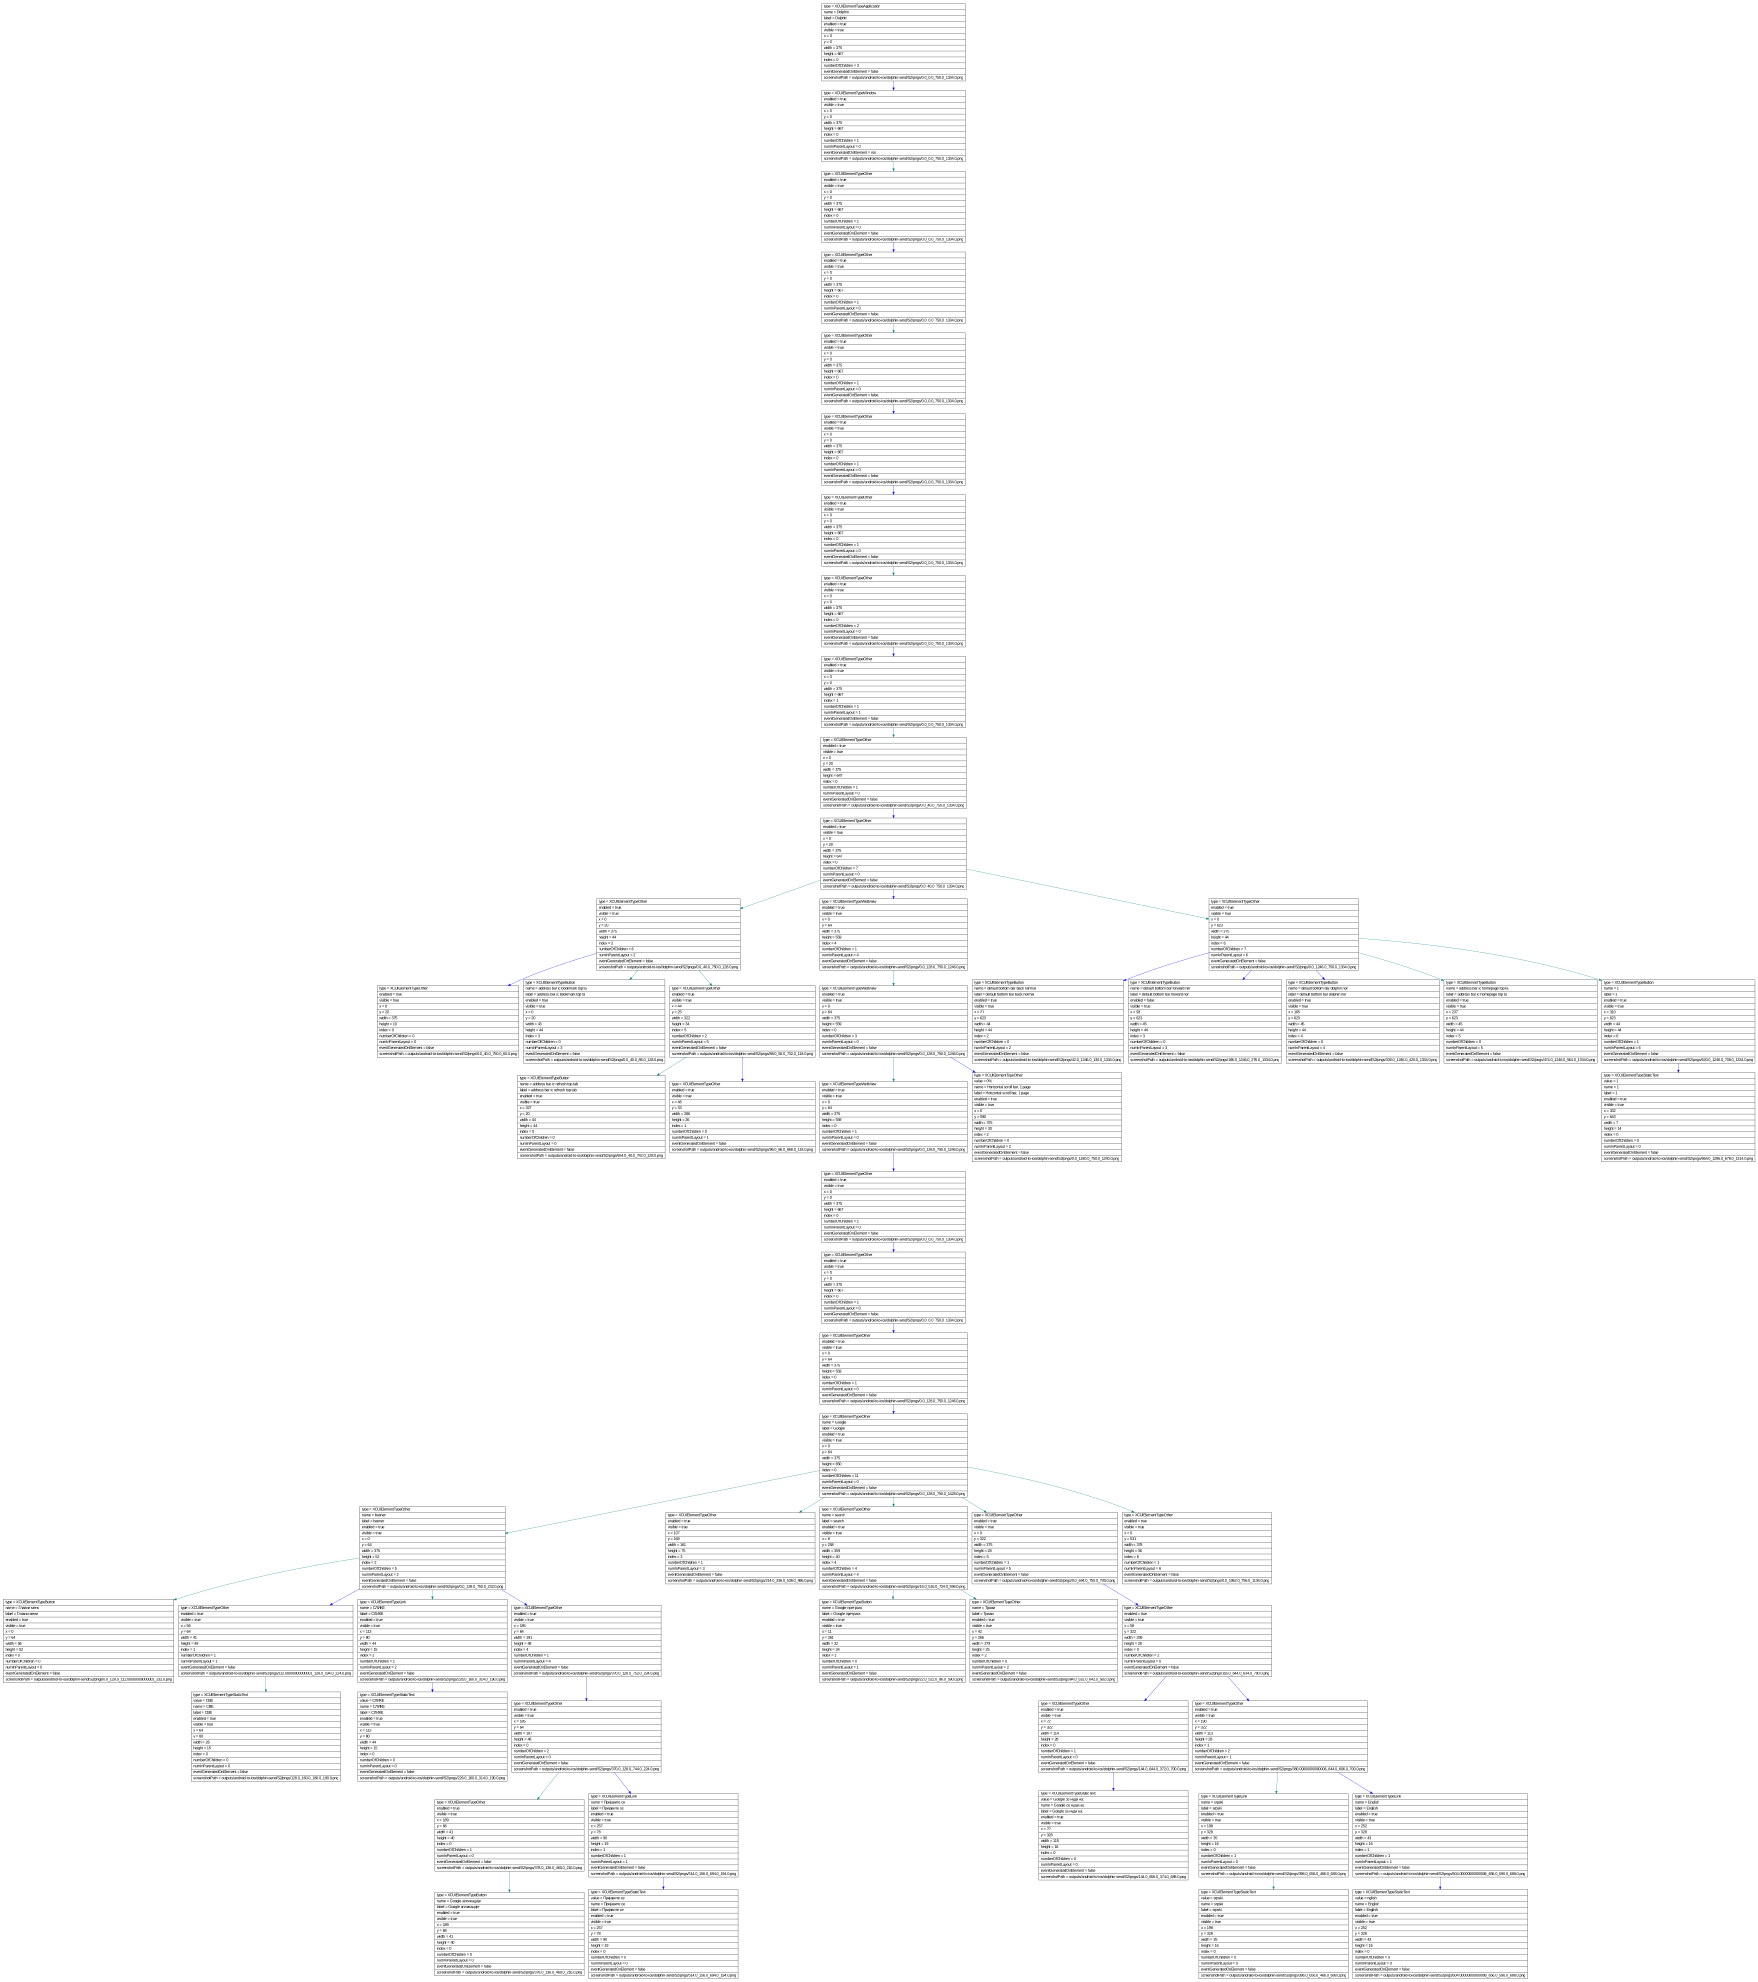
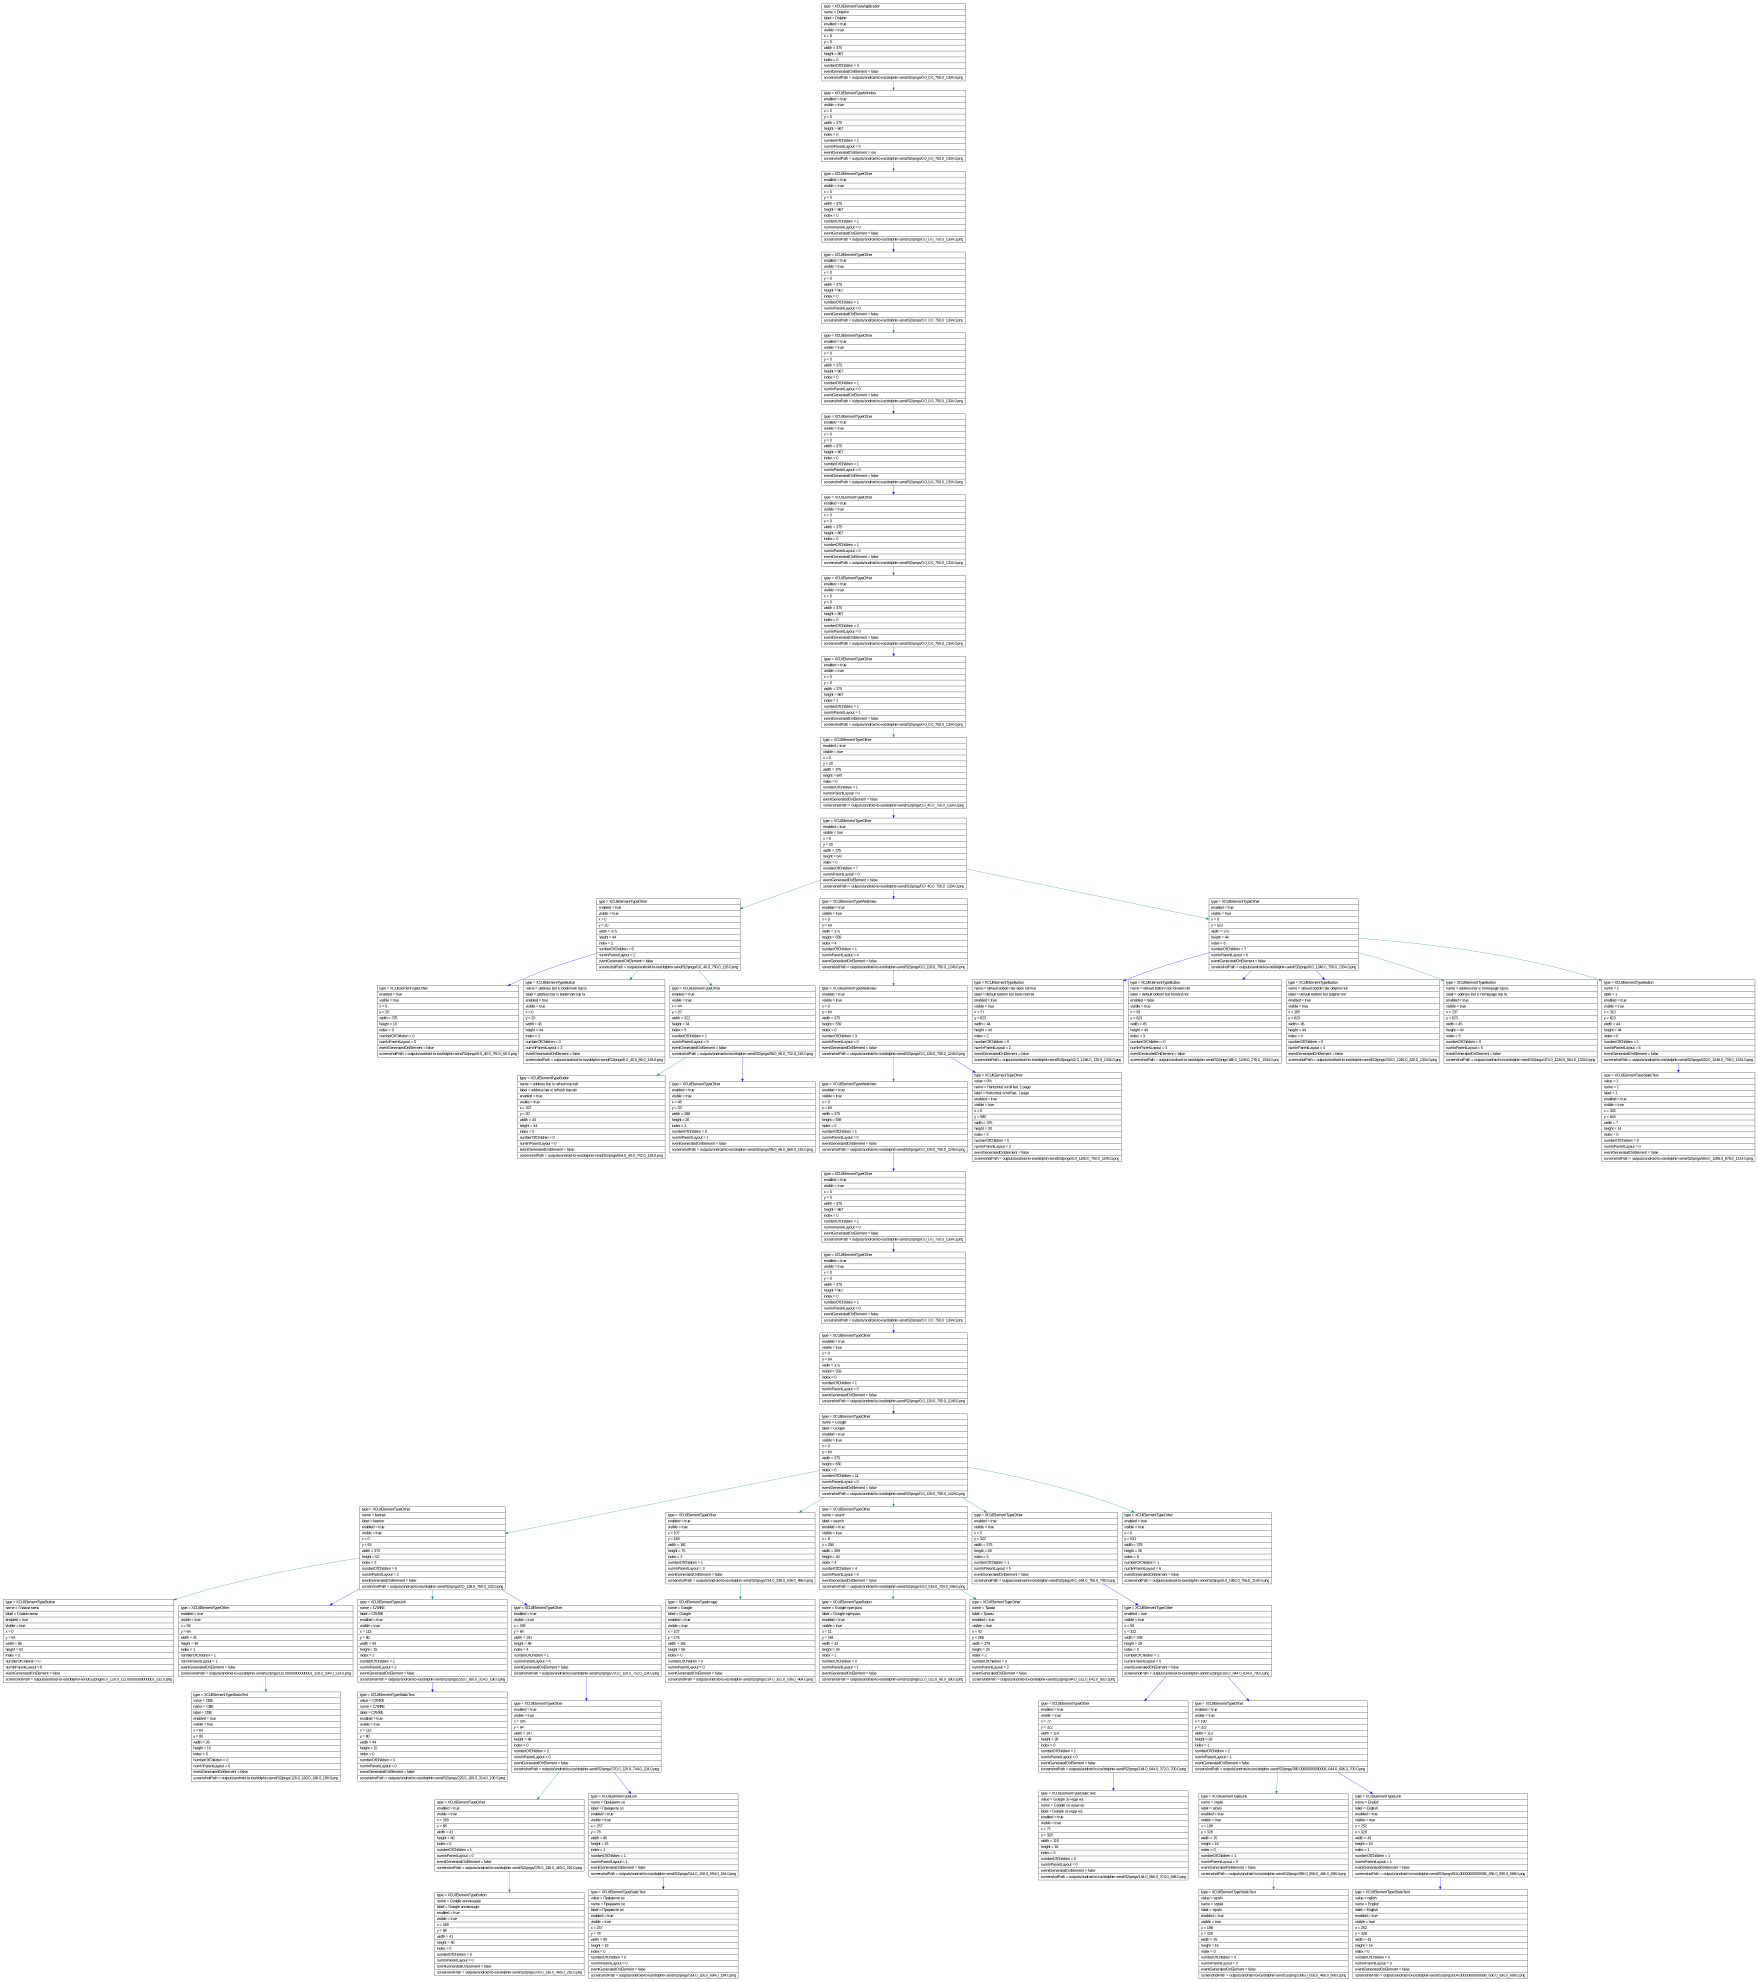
edge "type = XCUIElementTypeApplication" -> "type = XCUIElementTypeWindow": color blue -> teal
node "type = XCUIElementTypeImage": added
